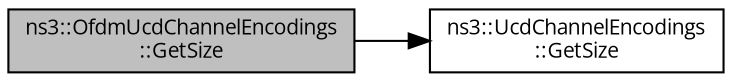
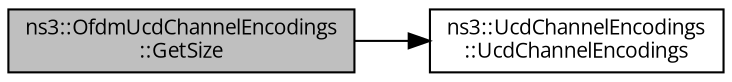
node "ns3::UcdChannelEncodings ::GetSize": label "ns3::UcdChannelEncodings ::GetSize" -> "ns3::UcdChannelEncodings ::UcdChannelEncodings"
